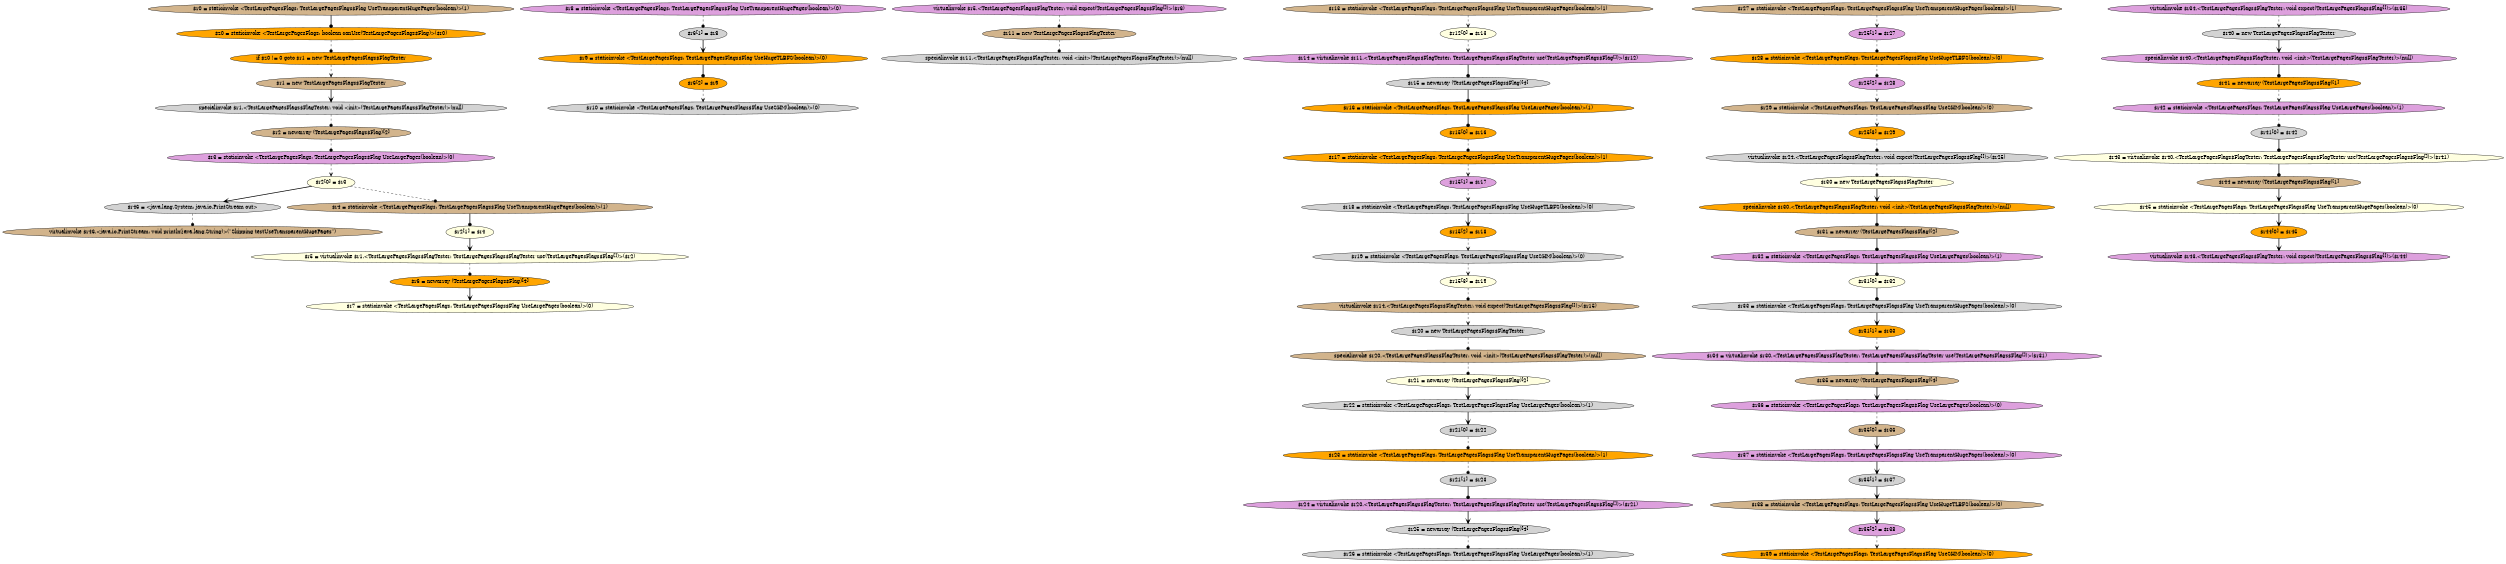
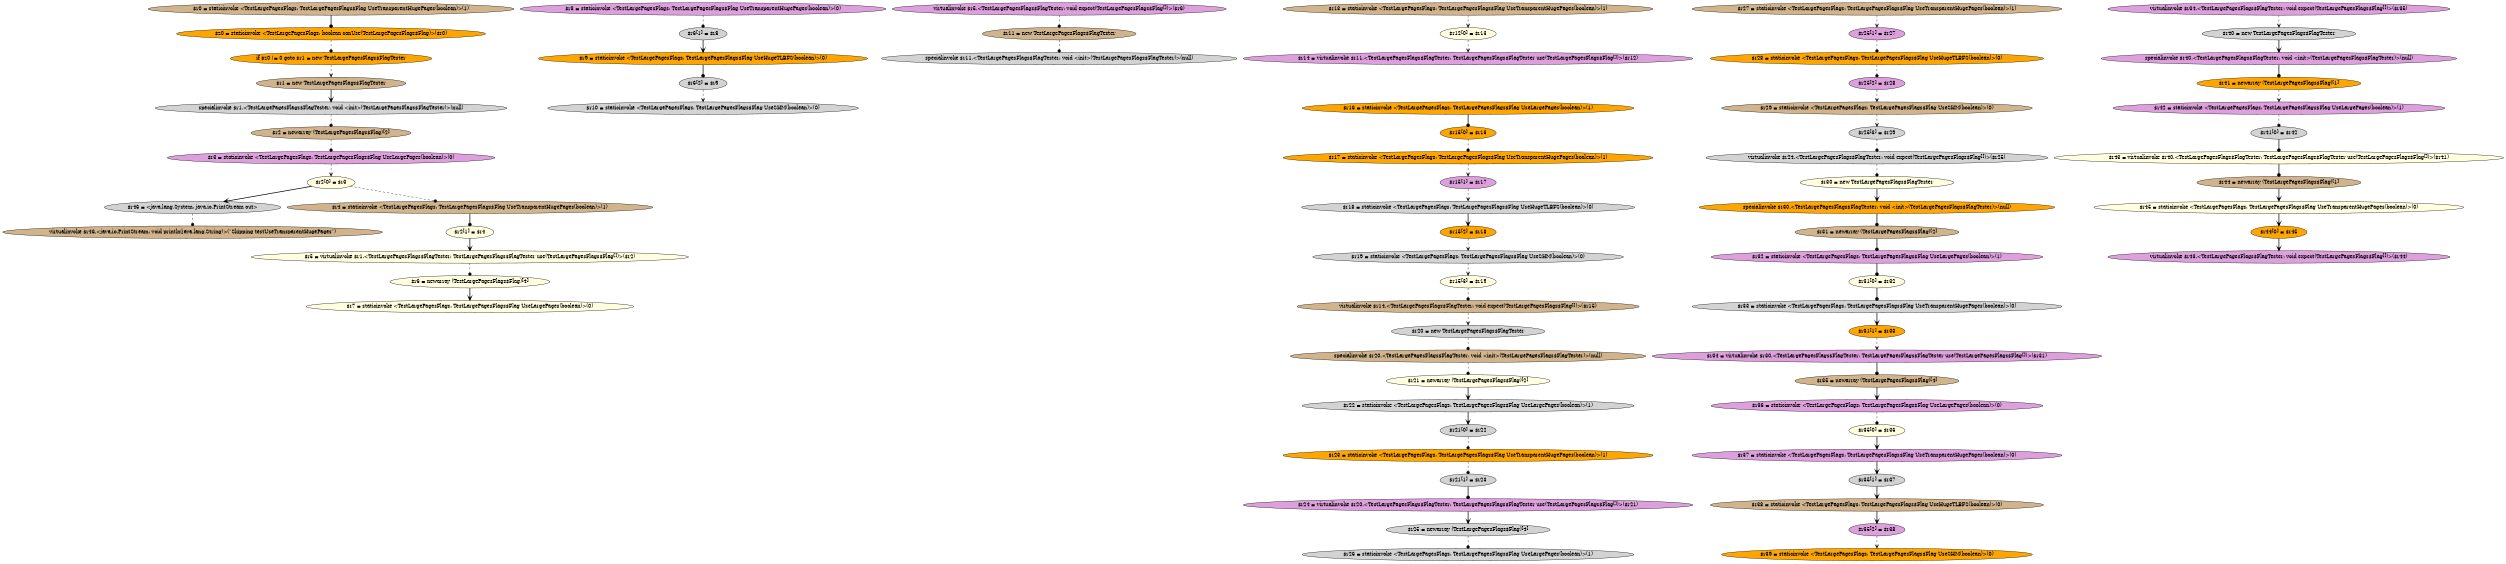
node "$r6[2] = $r9": fillcolor orange -> lightgrey
node "$r15 = newarray (TestLargePagesFlags$Flag)[4]": removed
node "$r25[3] = $r29": fillcolor orange -> lightgrey
node "$r6 = newarray (TestLargePagesFlags$Flag)[4]": fillcolor orange -> lightyellow
node "$r35[0] = $r36": fillcolor tan -> lightyellow
